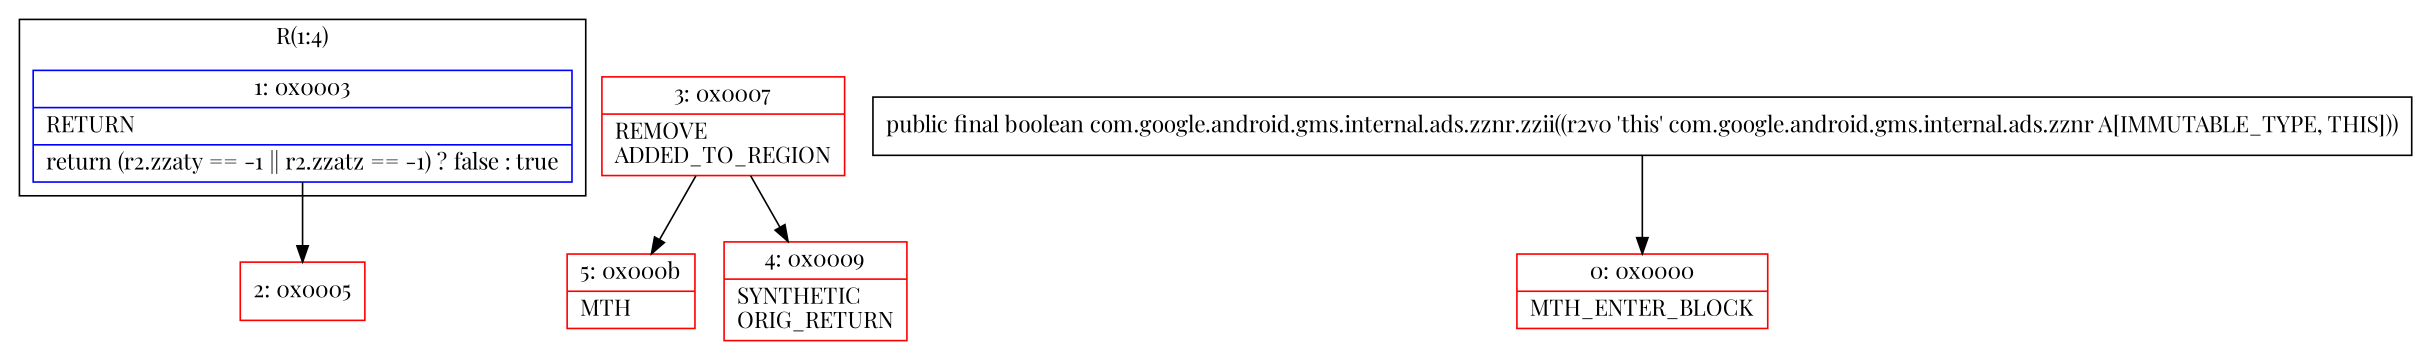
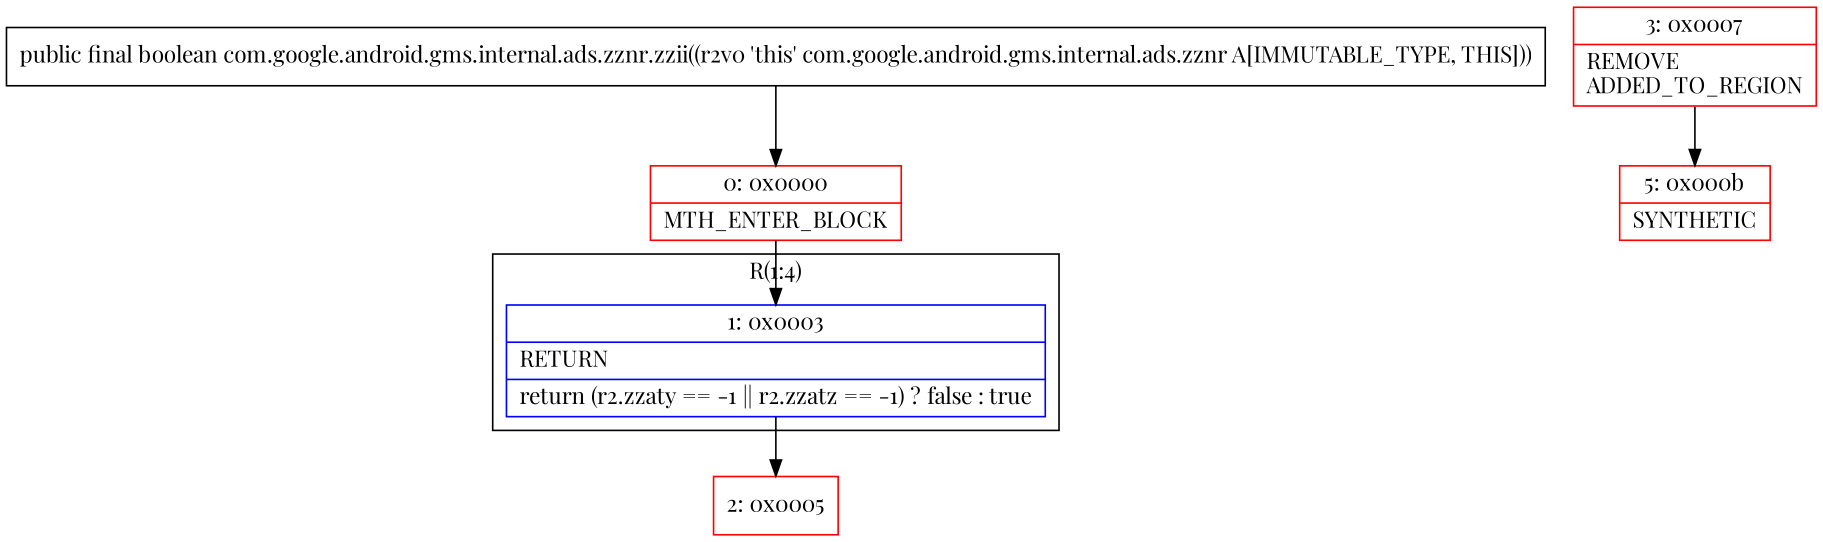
edge "0: 0x0000" -> "1: 0x0003": added
node "4: 0x0009": removed
node "5: 0x000b": text "MTH" -> "SYNTHETIC"
